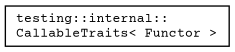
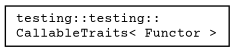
node "testing::internal:: CallableTraits< Functor >": label "testing::internal:: CallableTraits< Functor >" -> "testing::testing:: CallableTraits< Functor >"
